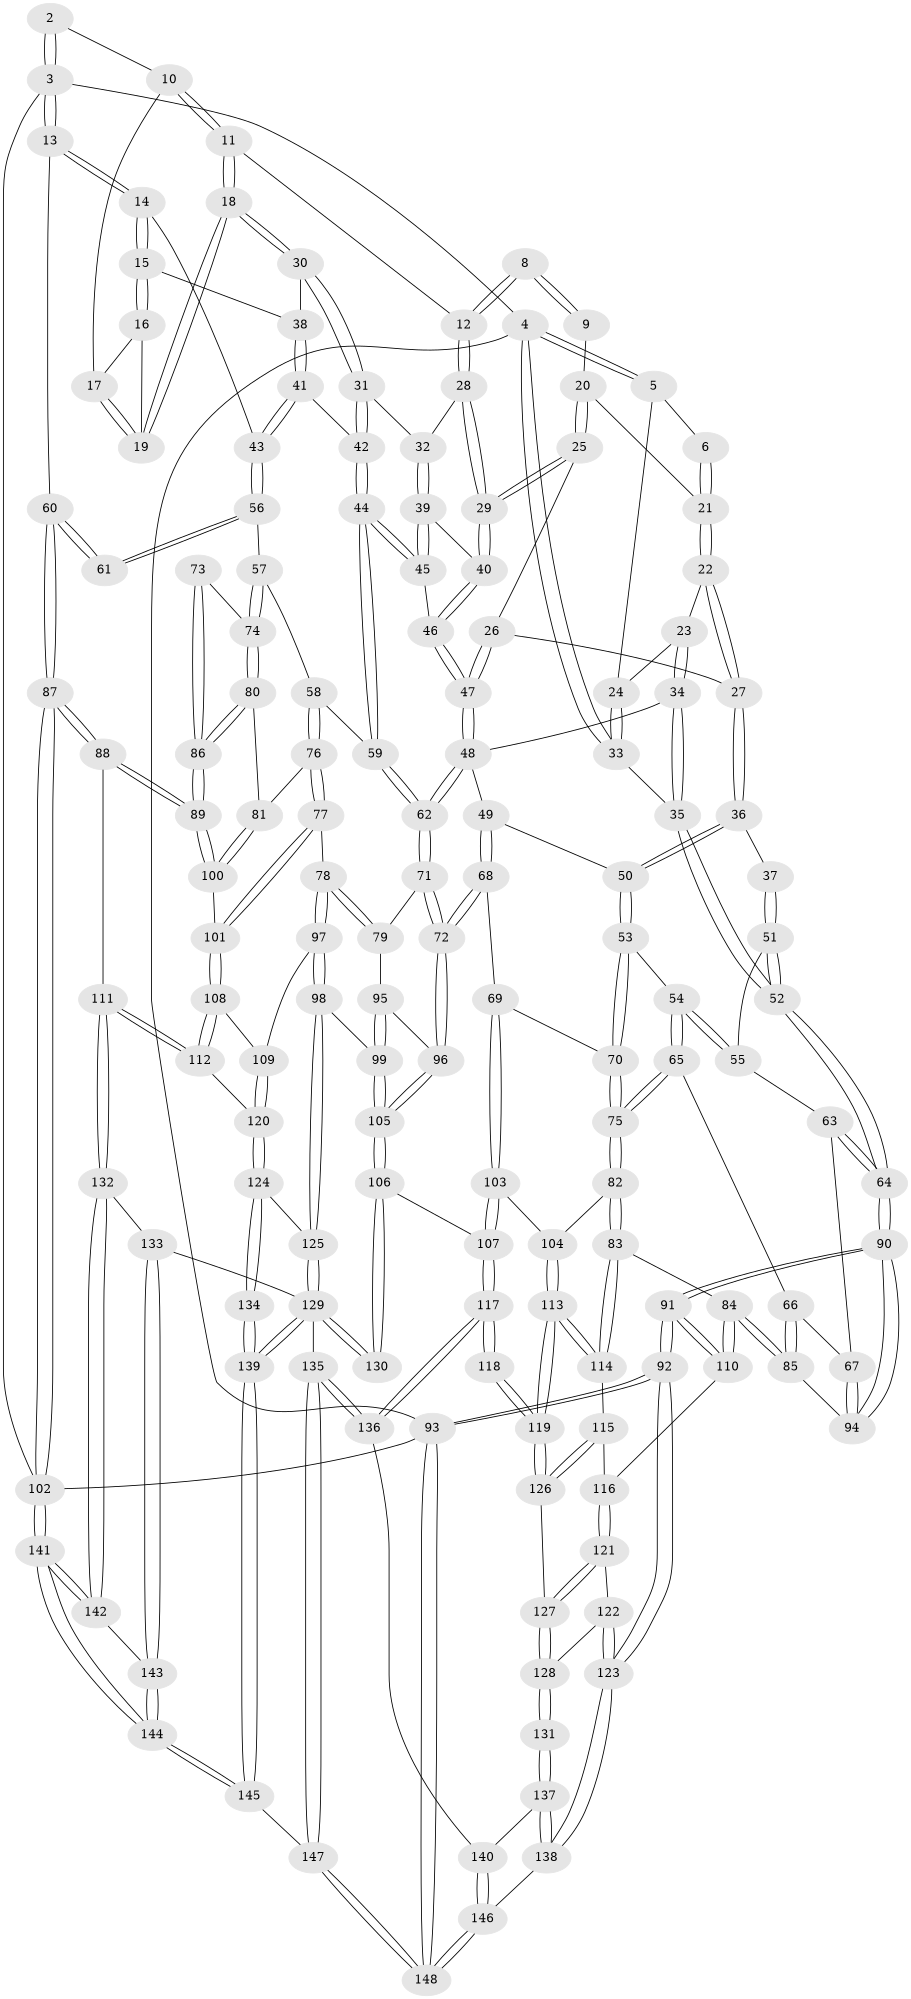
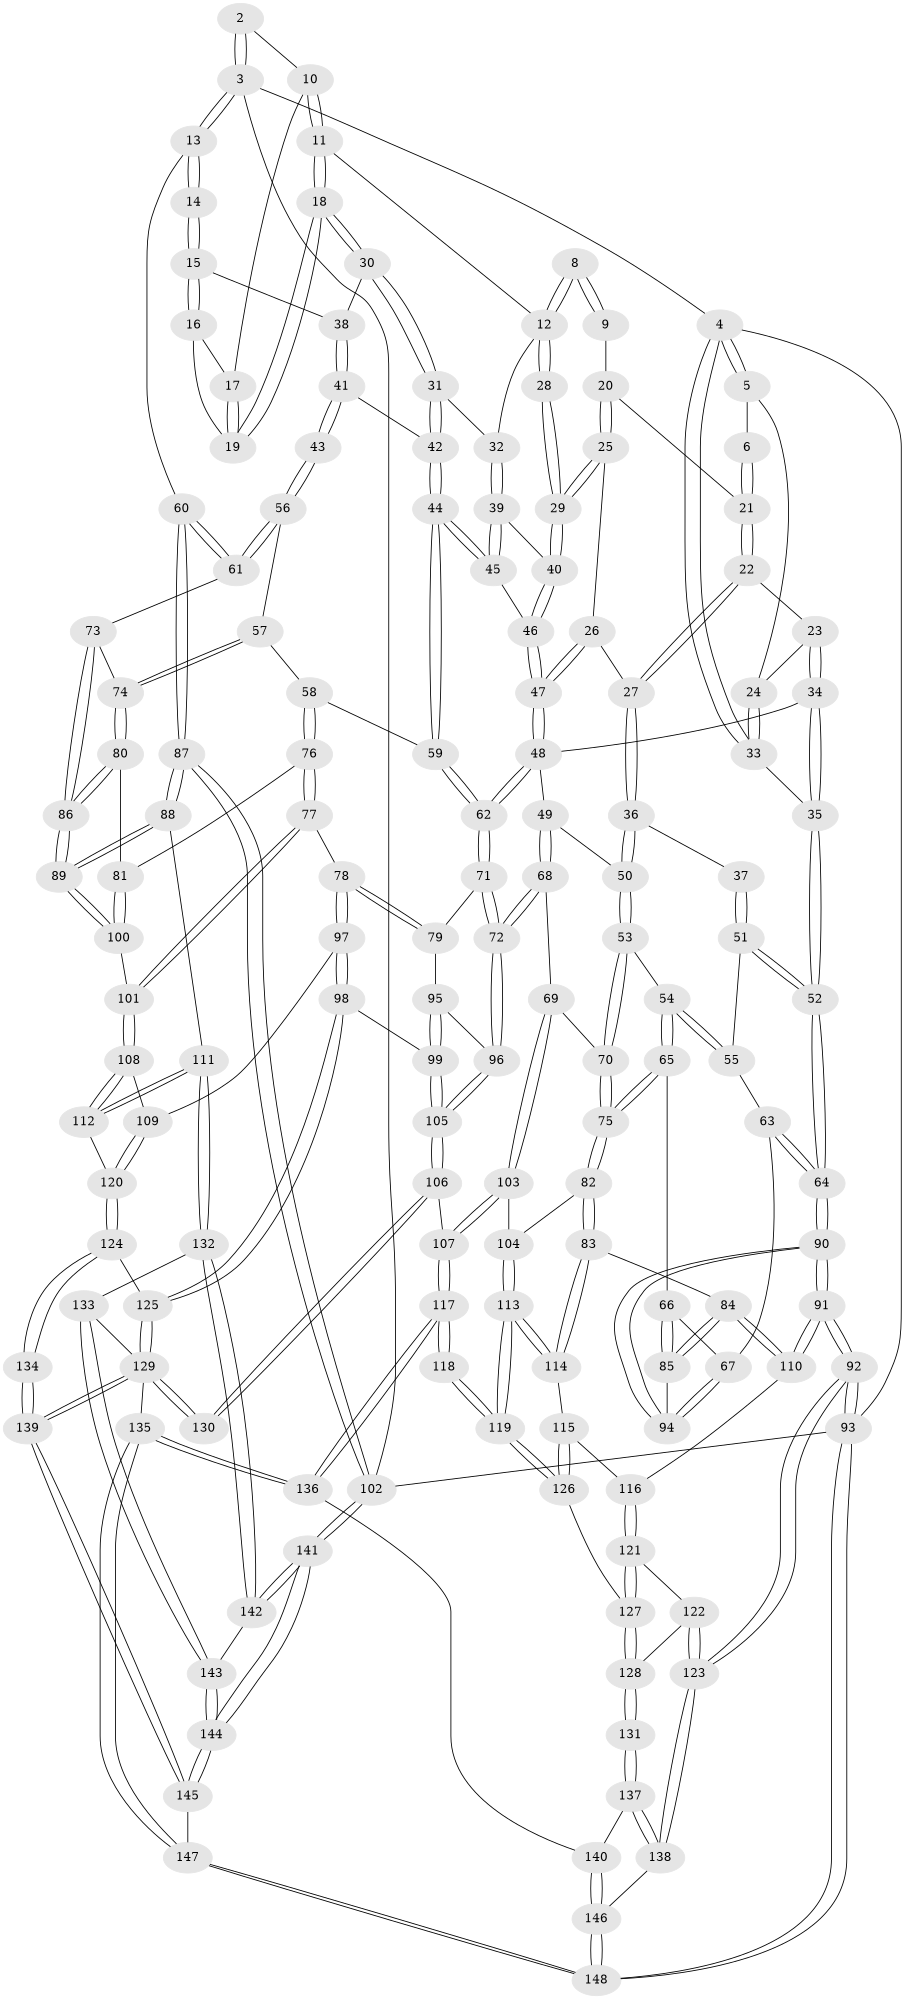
edge "14" -- "43": removed
edge "28" -- "32": now "12" -- "32"
edge "61" -- "73": added
